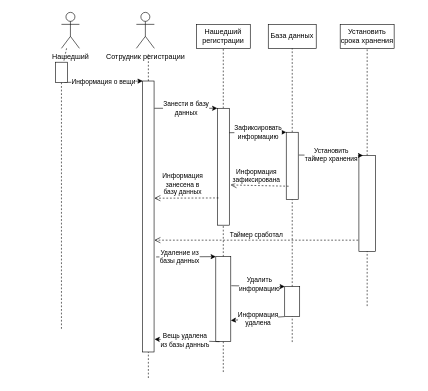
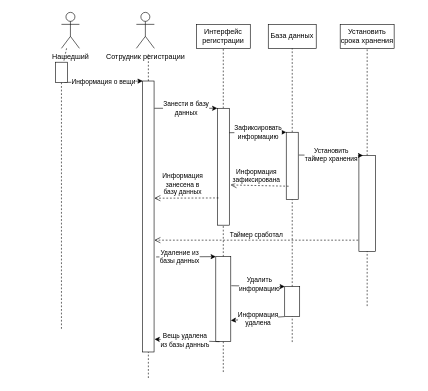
node "Нашедший регистрации": label "Нашедший регистрации" -> "Интерфейс регистрации"
